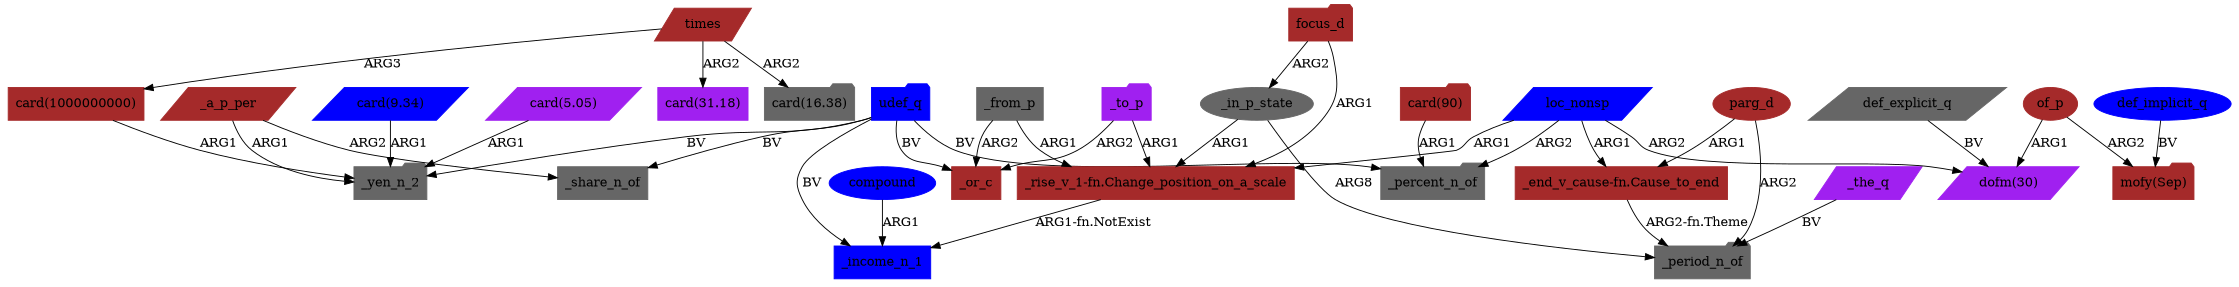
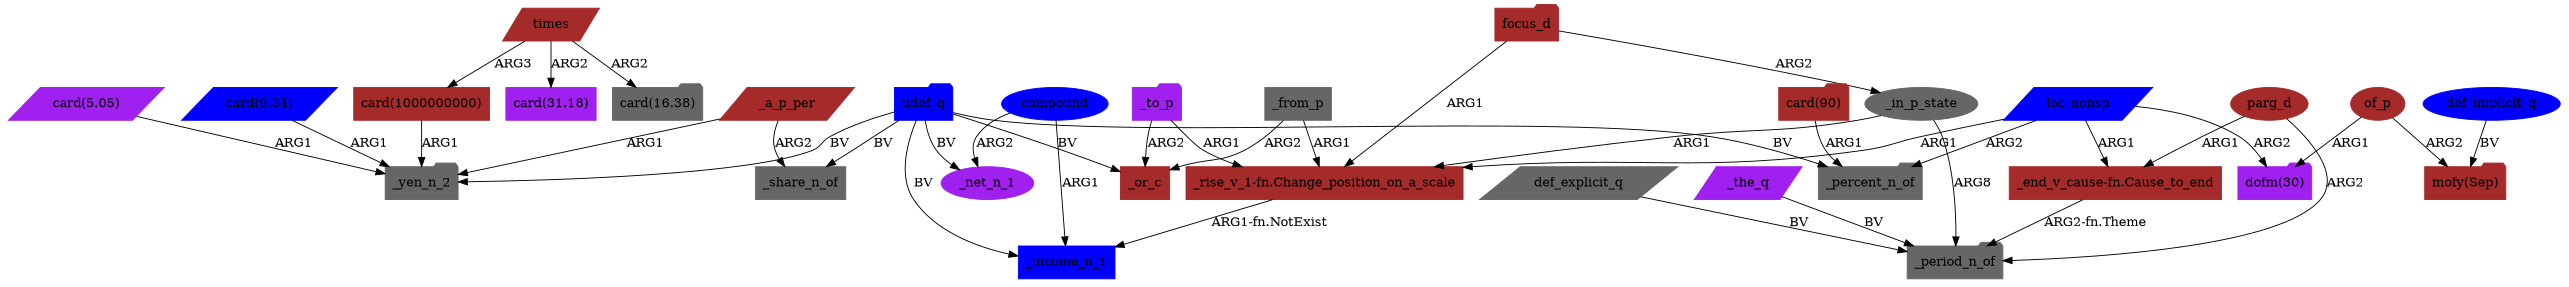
edge "def_explicit_q" -> "dofm(30)": now "def_explicit_q" -> "_period_n_of"
node "_net_n_1": added
node "dofm(30)": shape parallelogram -> folder
